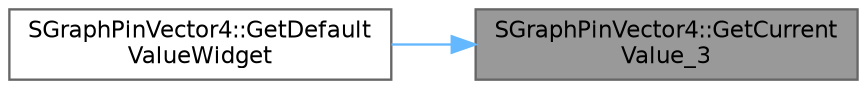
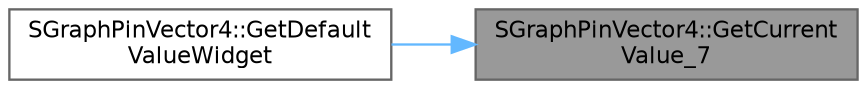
node "SGraphPinVector4::GetCurrent Value_3": label "SGraphPinVector4::GetCurrent Value_3" -> "SGraphPinVector4::GetCurrent Value_7"
